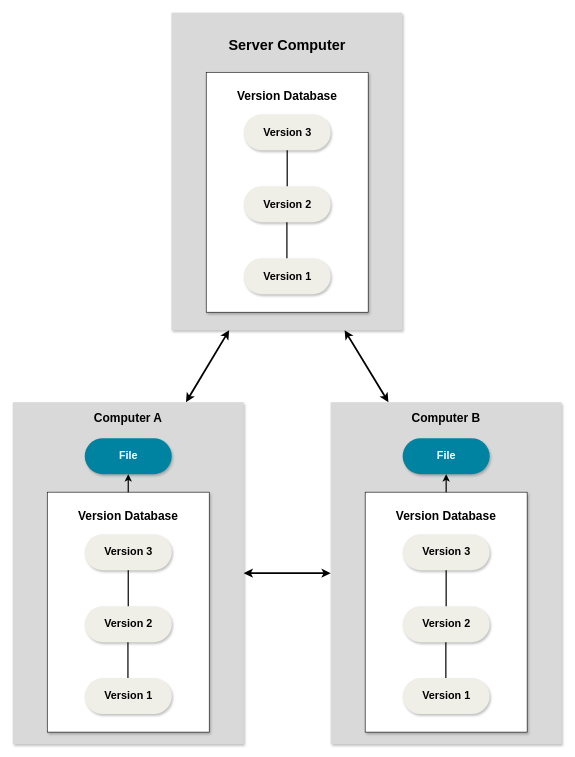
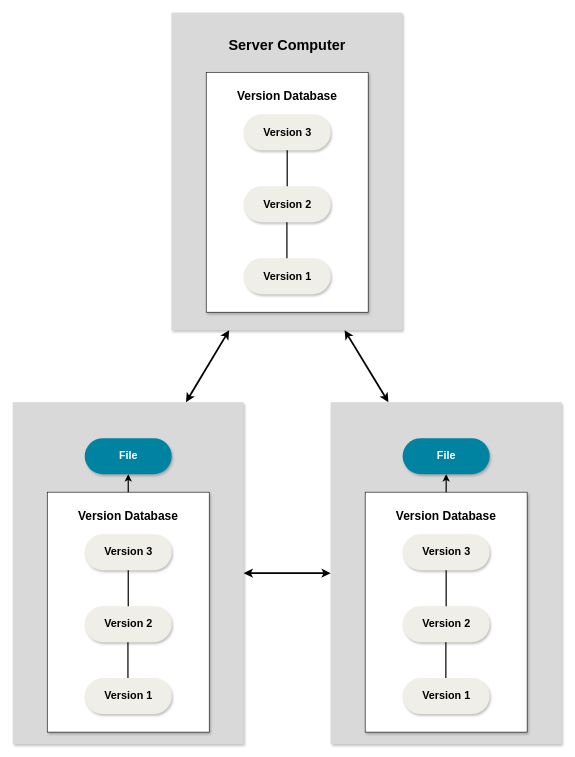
node "Computer A": removed
node "Computer B": removed
